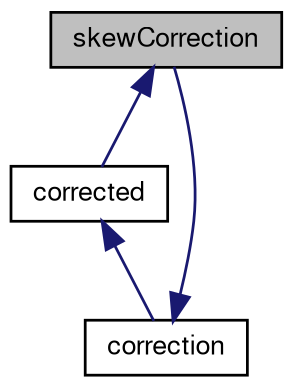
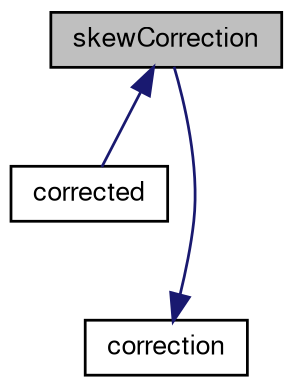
edge "correction" -> "corrected": removed
